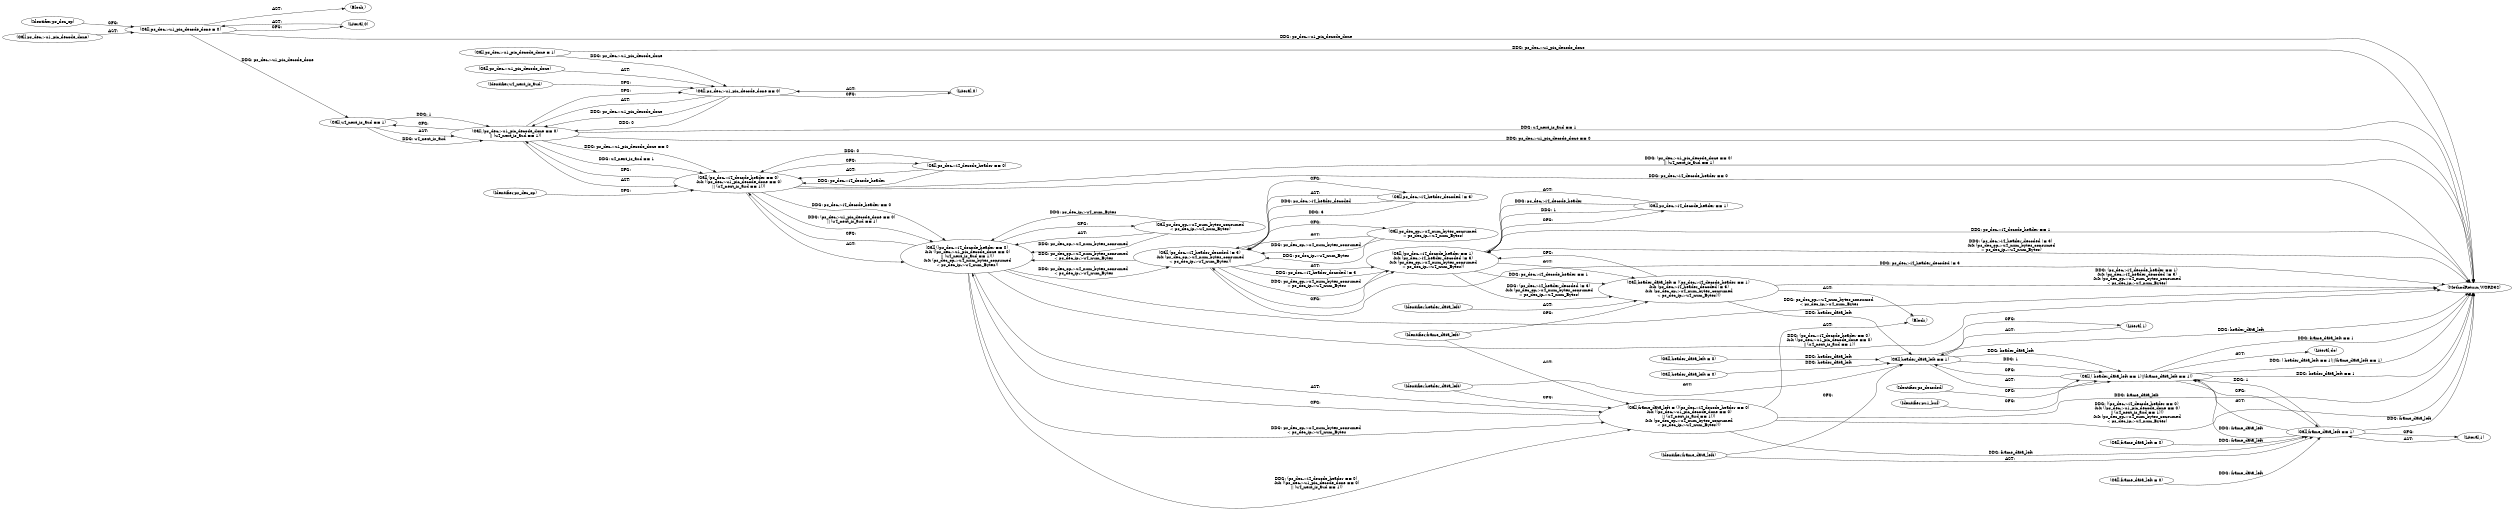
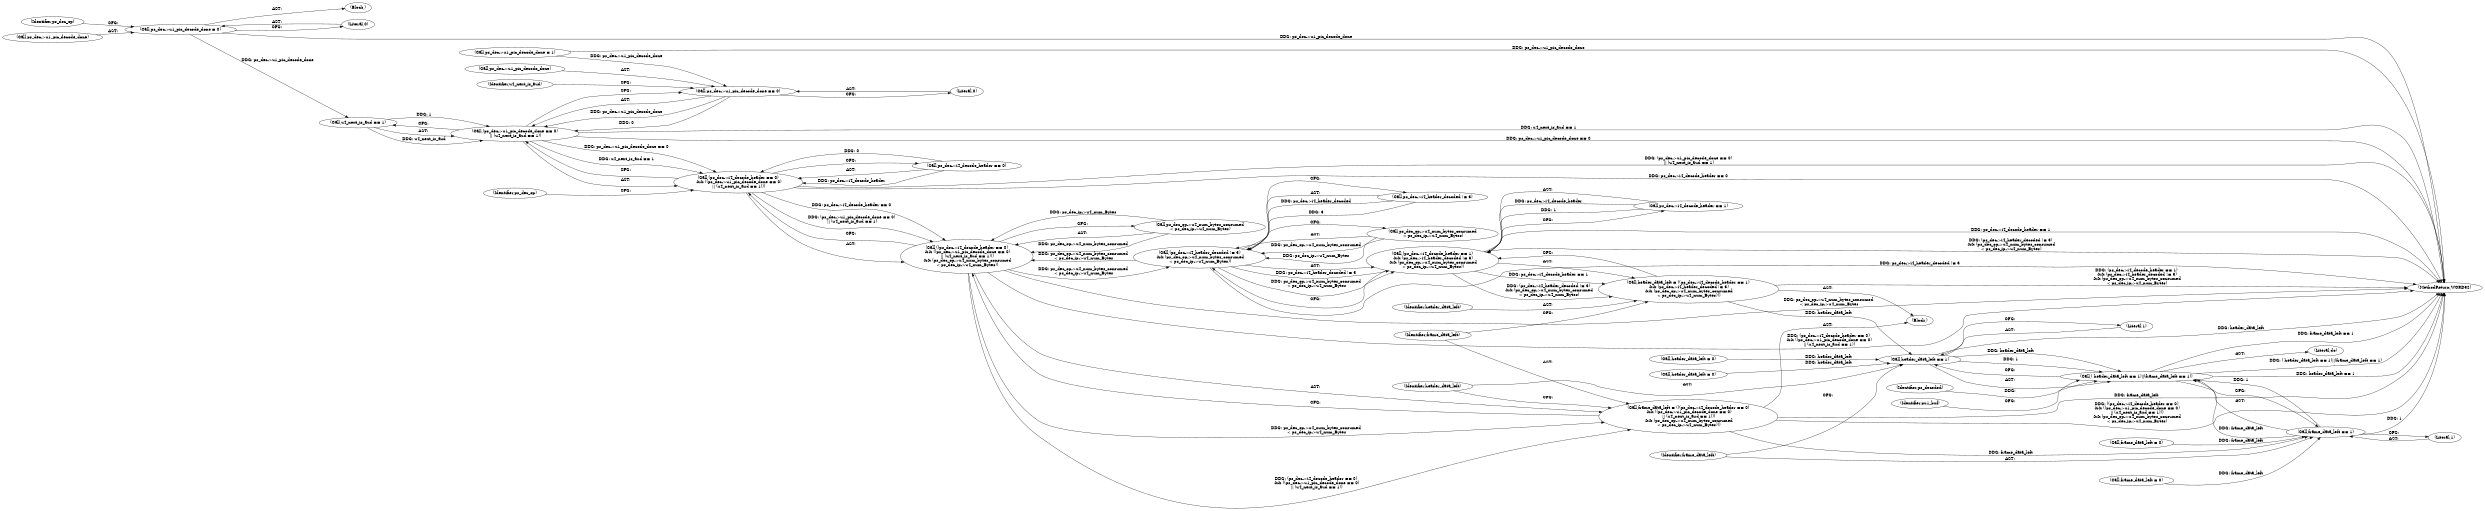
edge "(Identifier,ps_decoded)" -> "(Call,( header_data_left == 1)||(frame_data_left == 1))": label "CFG: " -> "DDG: "
edge "(Call,frame_data_left == 1)" -> "(MethodReturn,WORD32)": label "DDG: frame_data_left" -> "DDG: 1"
